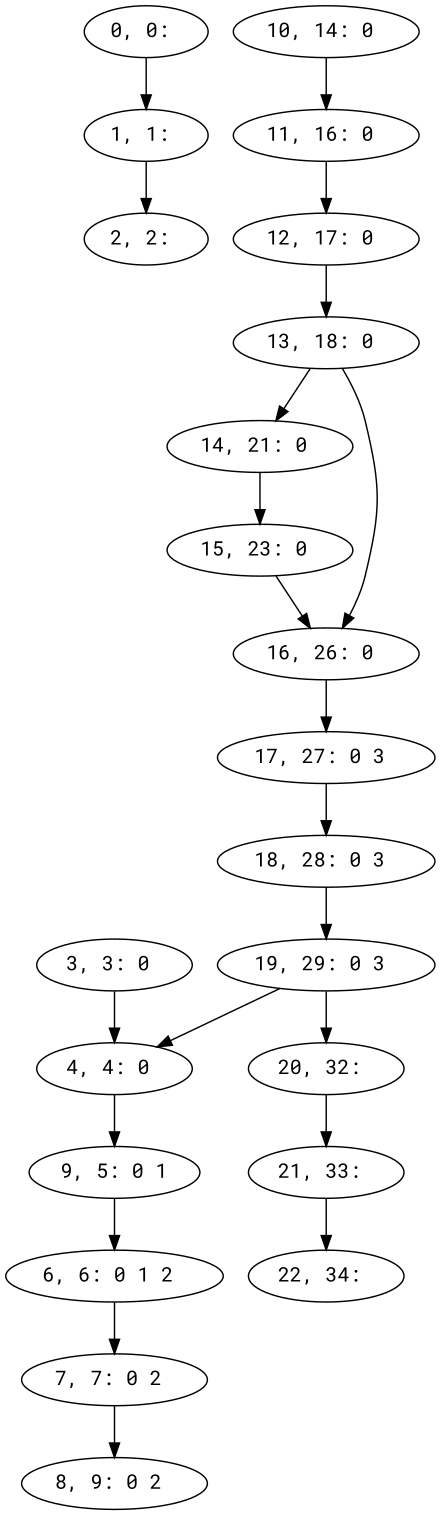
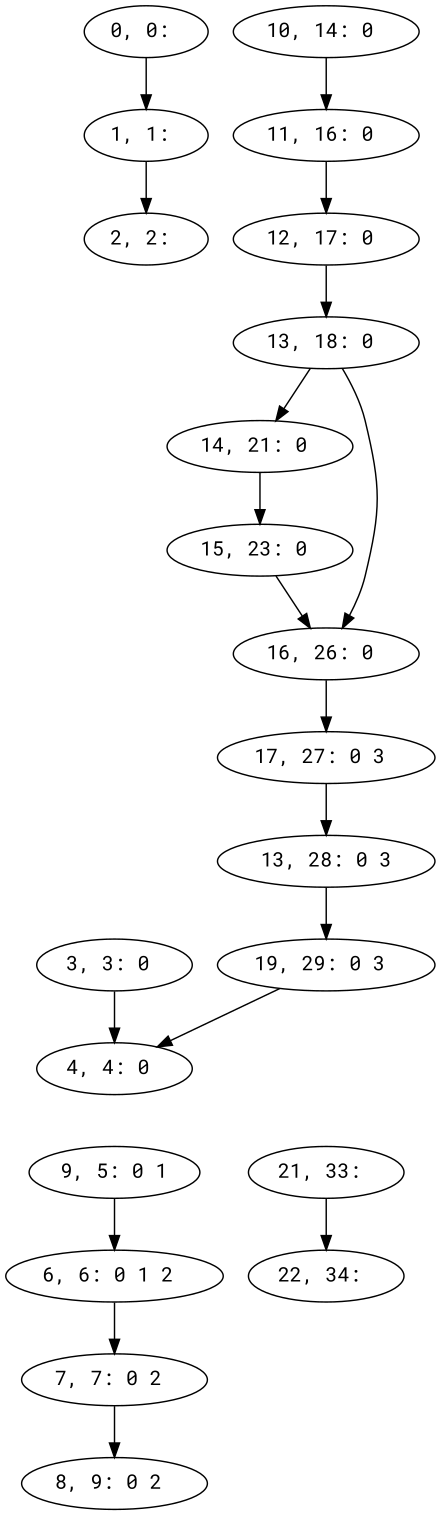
node "18, 28: 0 3": label "18, 28: 0 3" -> "13, 28: 0 3"
node "20, 32:": removed
edge "4, 4: 0" -> "9, 5: 0 1": removed
